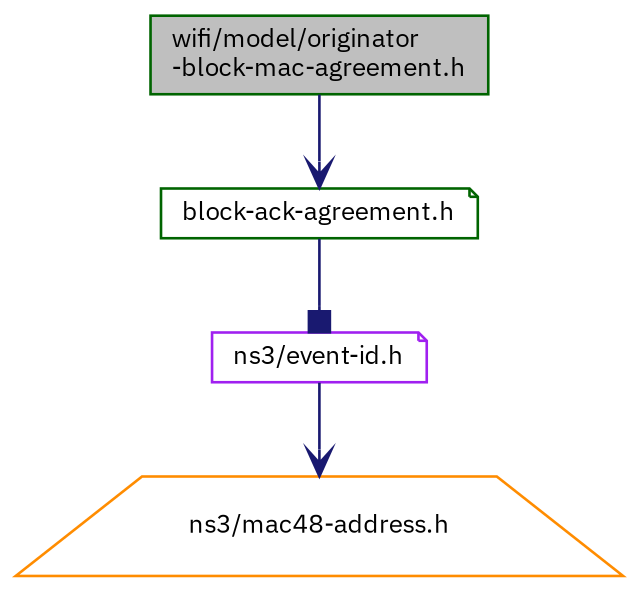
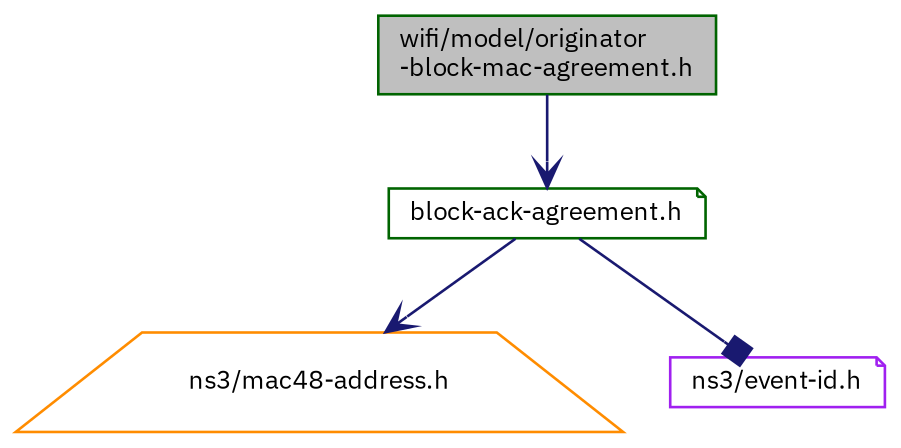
edge "ns3/event-id.h" -> "ns3/mac48-address.h": now "block-ack-agreement.h" -> "ns3/mac48-address.h"
